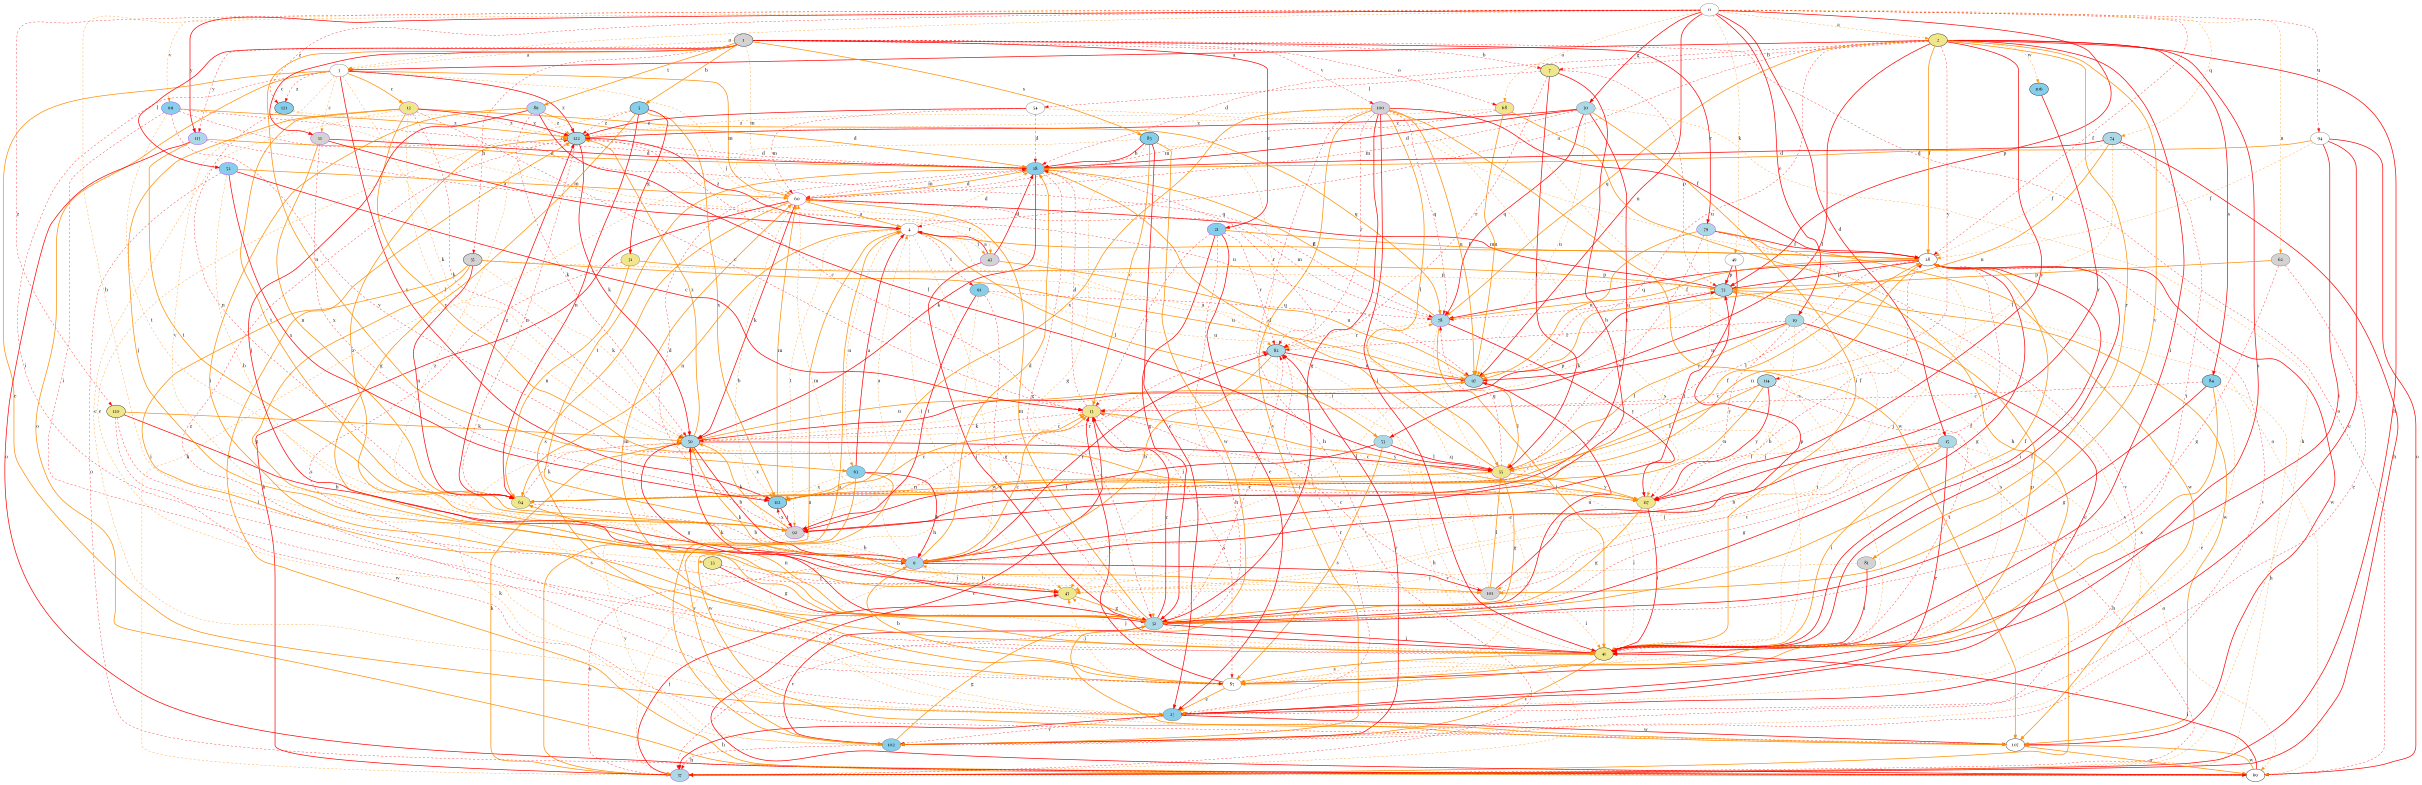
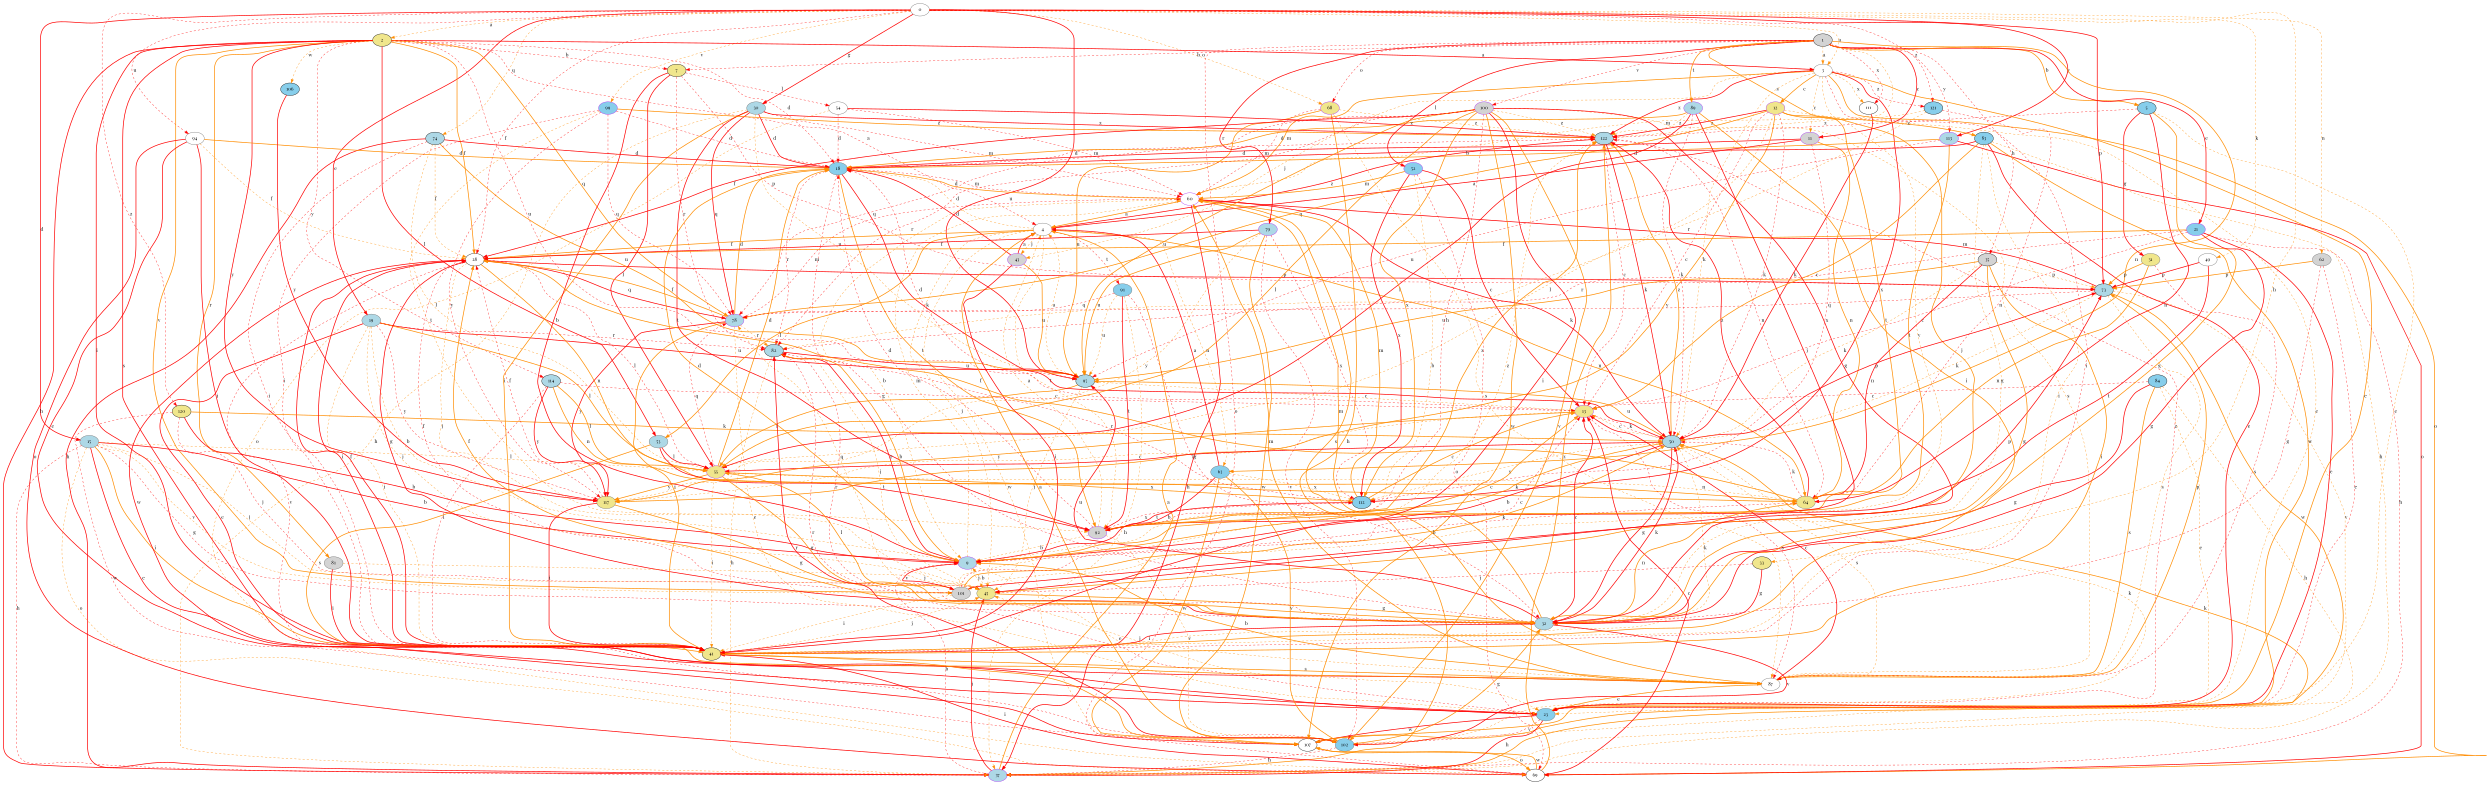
edge "2" -> "84": removed, label "s"
node "111": added
edge "5" -> "112": removed, label "x"
edge "100" -> "37": now "100" -> "92"
